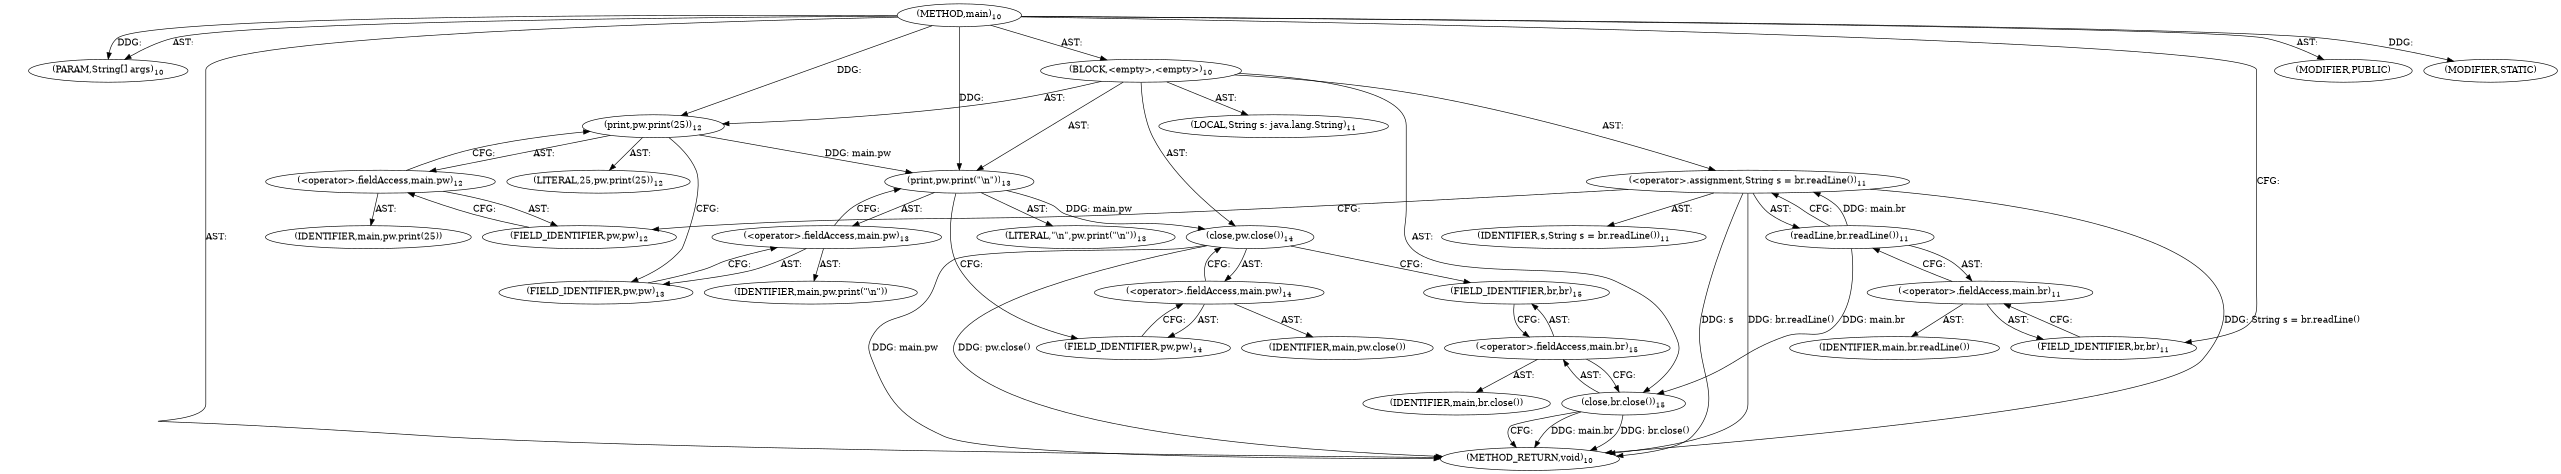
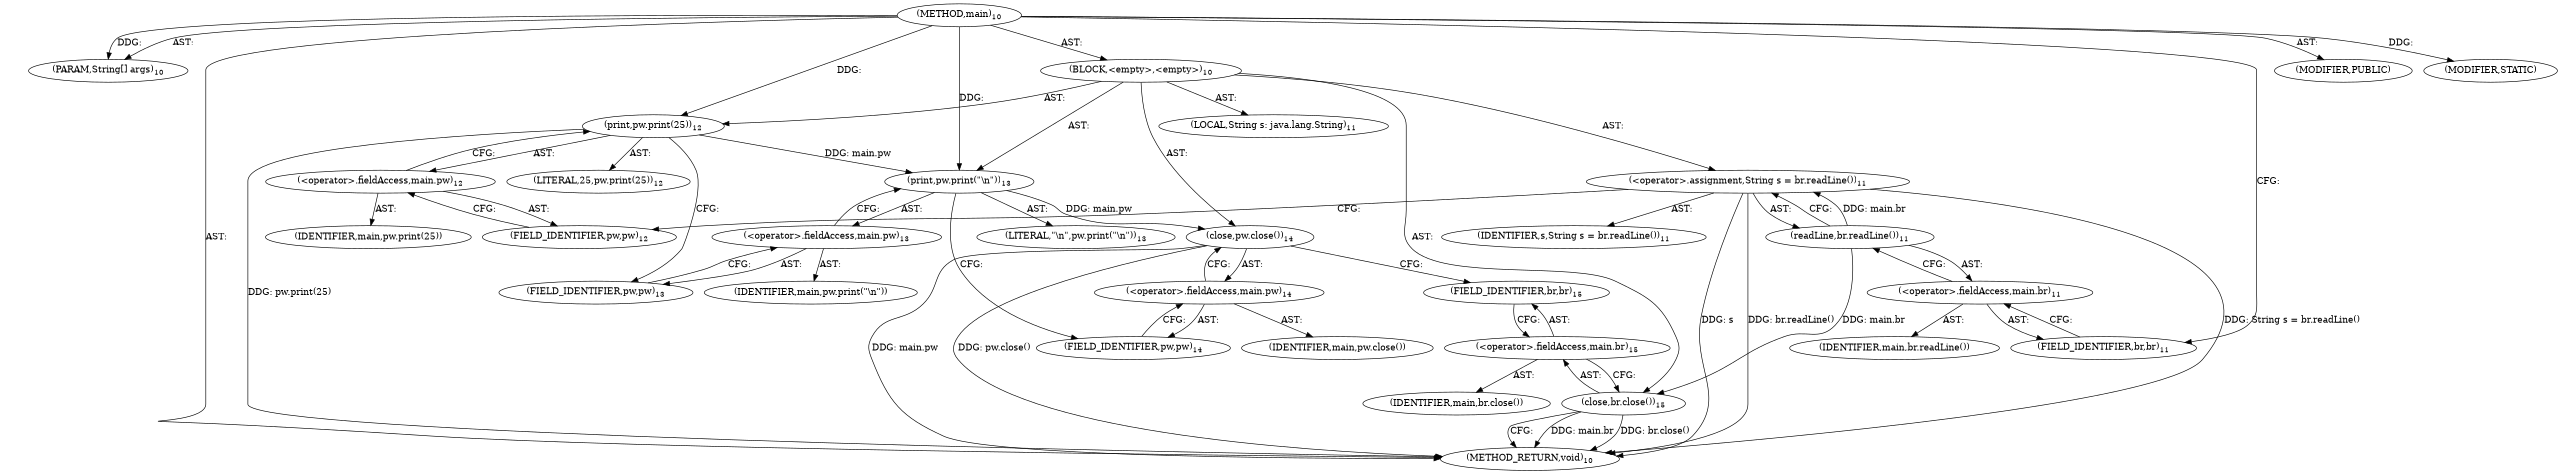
edge "(print,pw.print(25))" -> "(METHOD_RETURN,void)": added, label "DDG: pw.print(25)"
